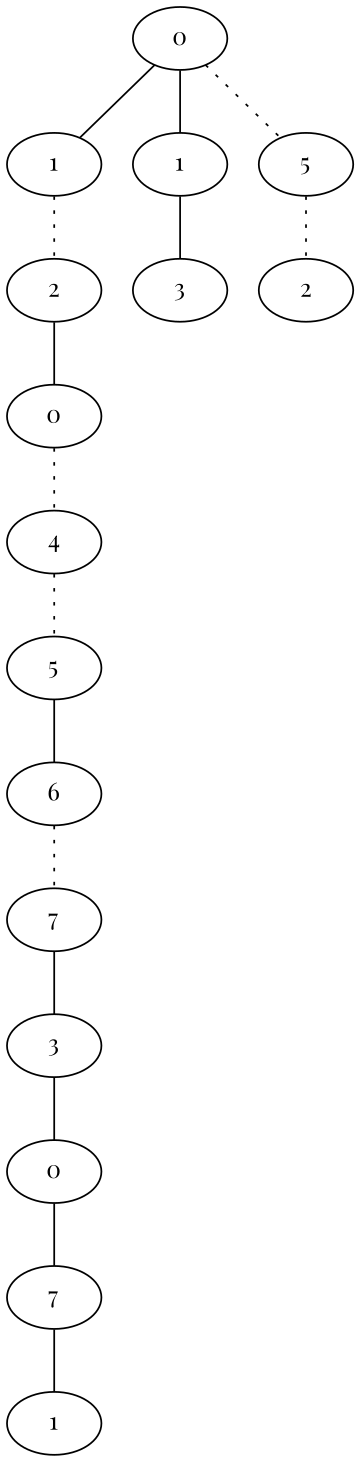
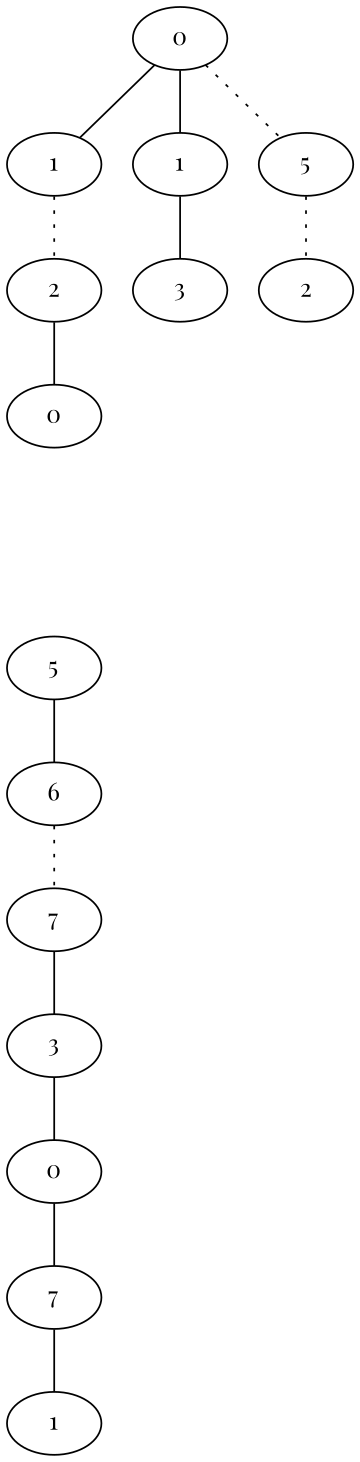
node "4": removed
